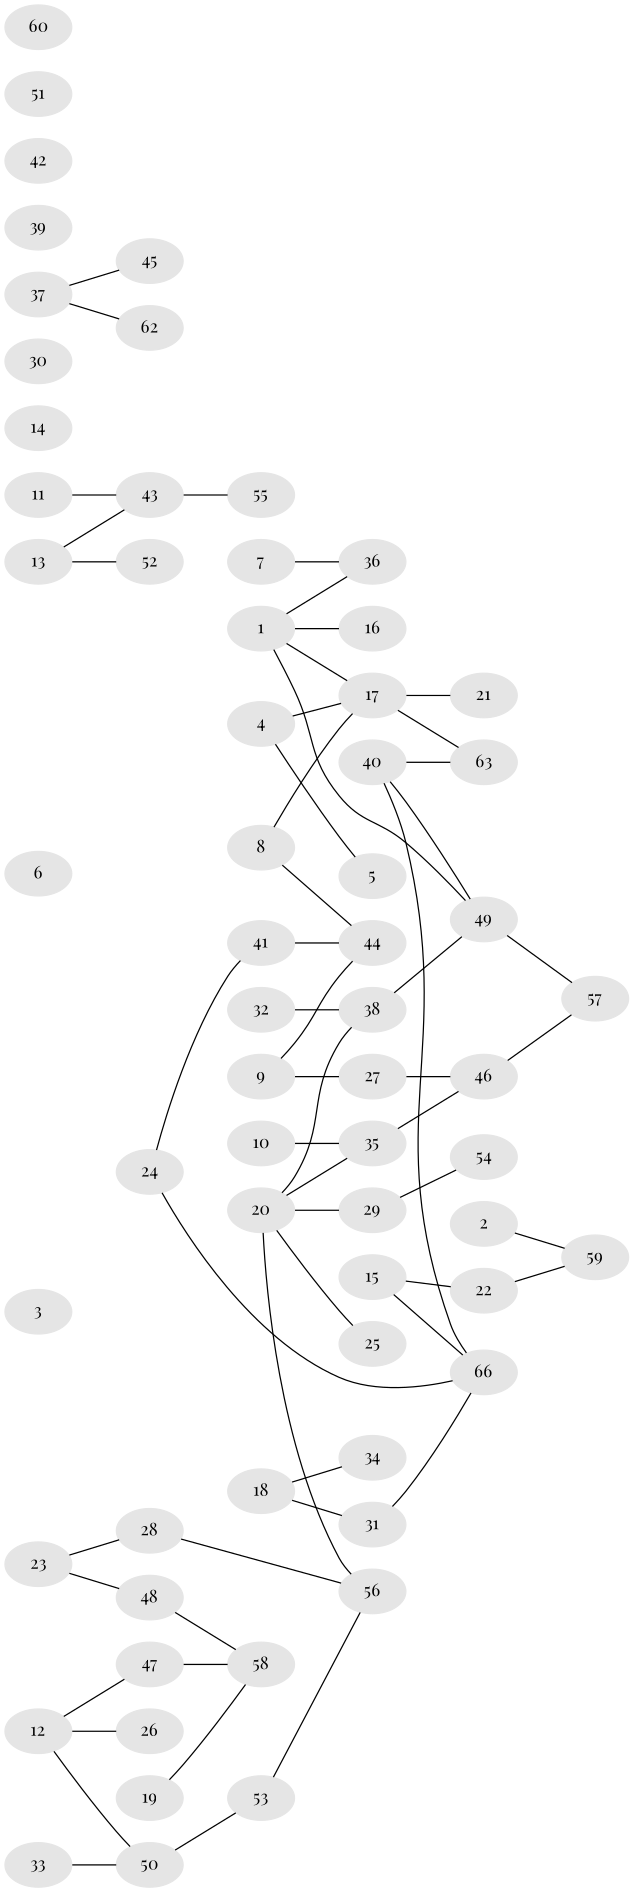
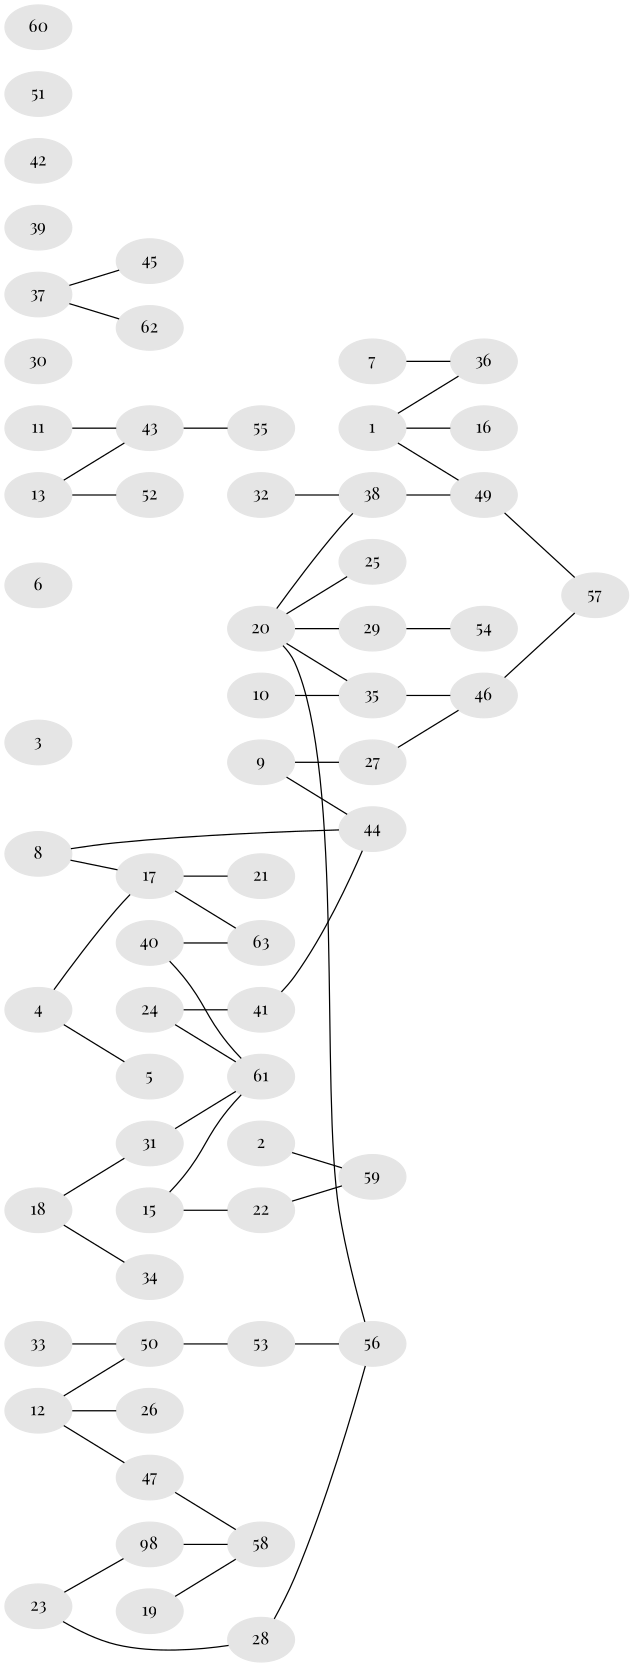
node "14": removed
edge "1" -- "17": removed
edge "40" -- "49": removed
node "66": label "66" -> "61"
node "48": label "48" -> "98"
